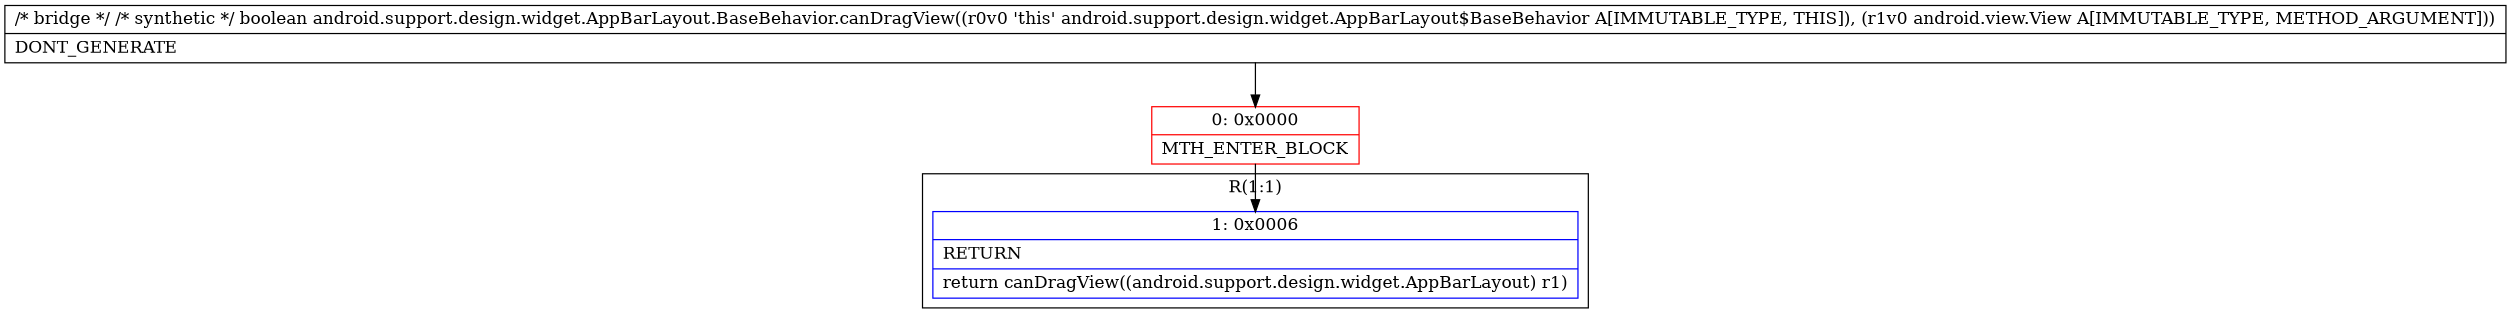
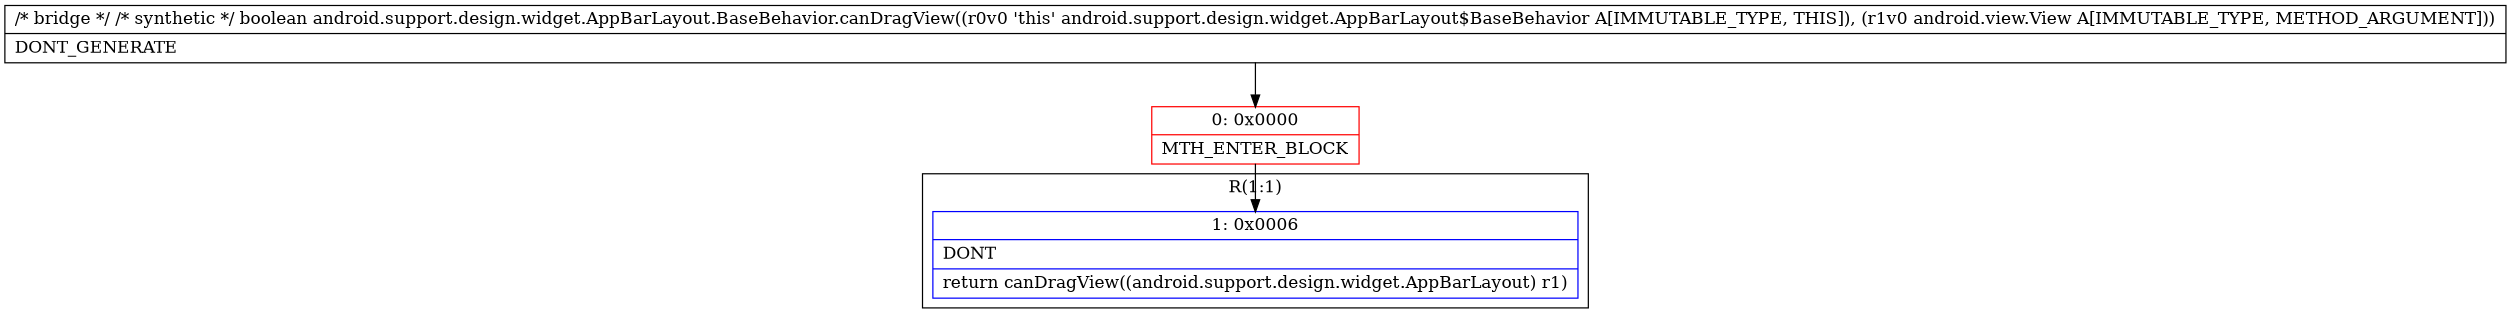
node "1: 0x0006": text "RETURN" -> "DONT"
